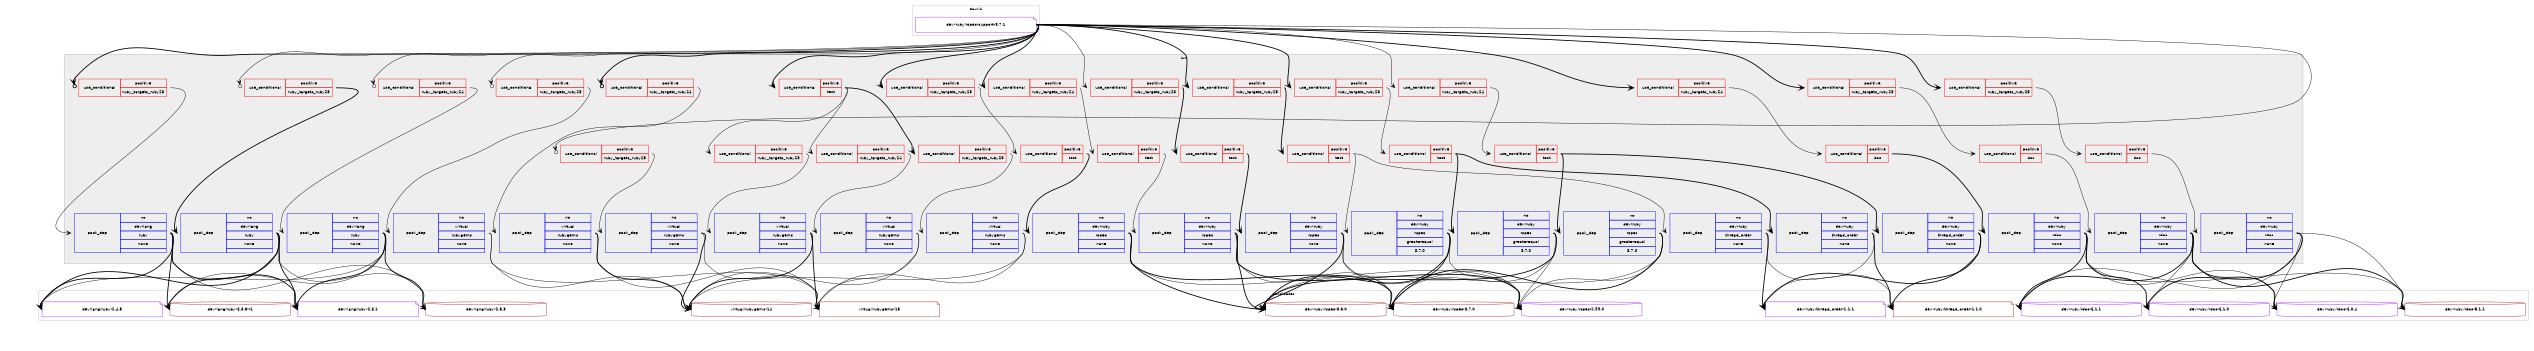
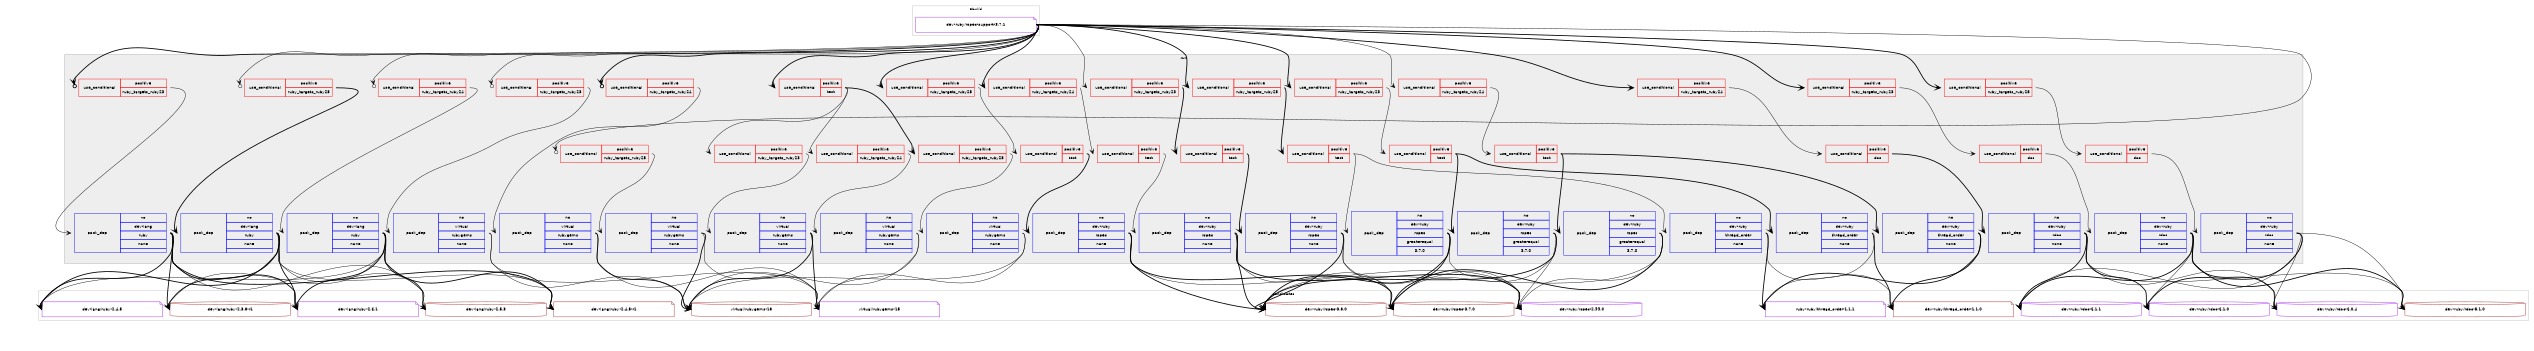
node "dev-lang/ruby-6.3.8-r1": label "dev-lang/ruby-6.3.8-r1" -> "dev-lang/ruby-2.3.8-r1"
node "dev-lang/ruby-2.4.5-r1": added
node "virtual/rubygems-14": label "virtual/rubygems-14" -> "virtual/rubygems-18"
node "virtual/rubygems-15": color brown -> purple
node "dev-ruby/thread_order-1.1.1": label "dev-ruby/thread_order-1.1.1" -> "ruby-ruby/thread_order-1.1.1"
node "dev-ruby/rdoc-5.1.1": label "dev-ruby/rdoc-5.1.1" -> "dev-ruby/rdoc-5.1.0"
